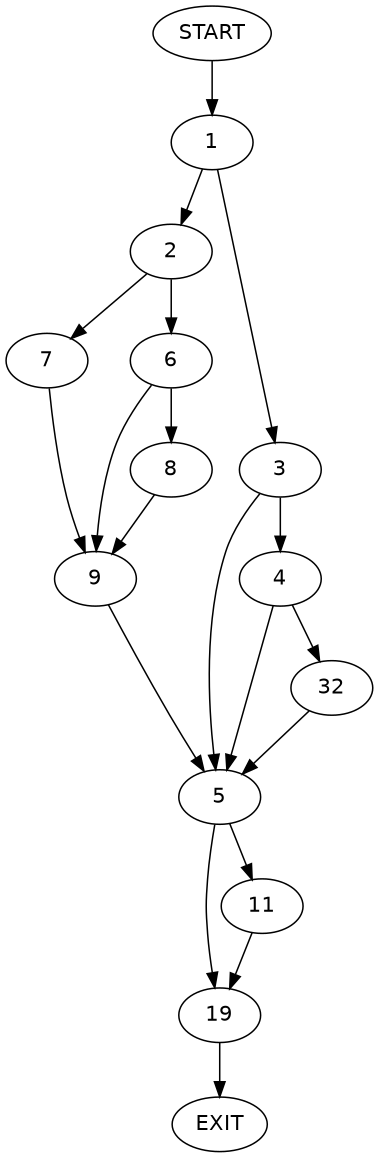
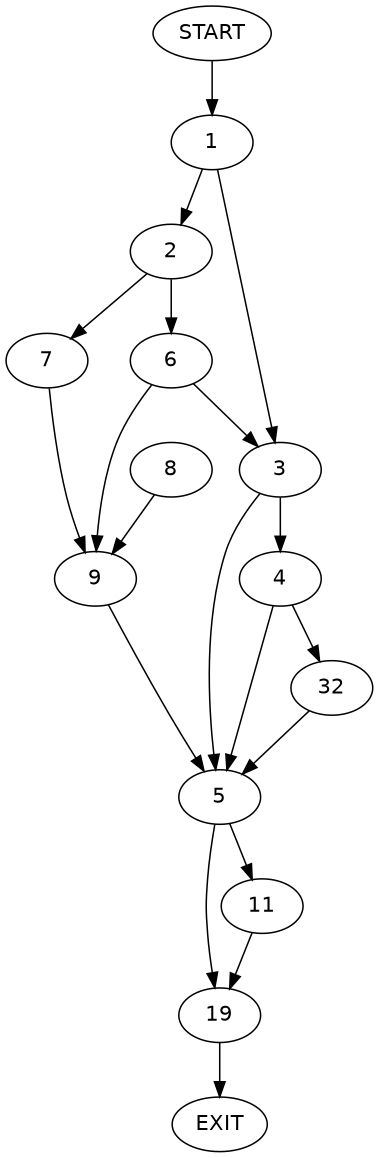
edge "6" -> "8": now "6" -> "3"
